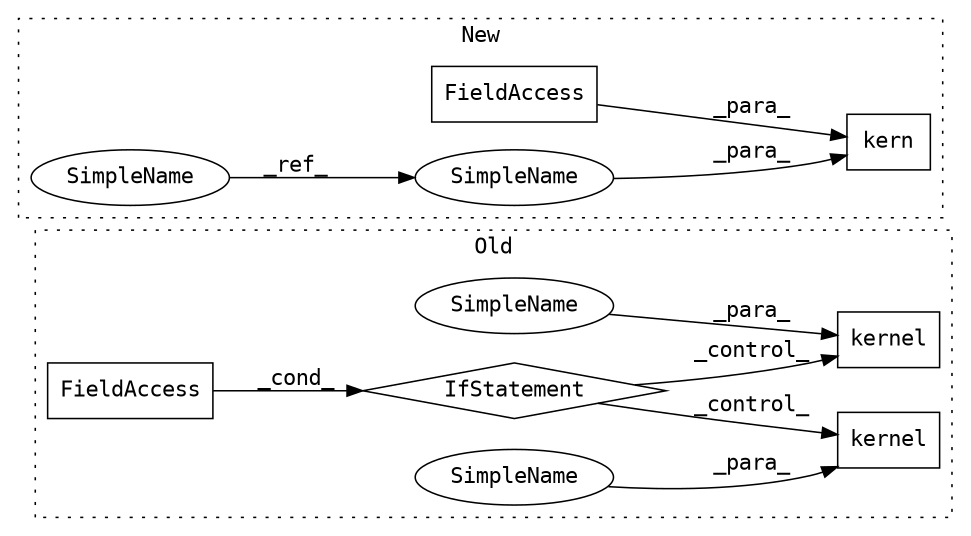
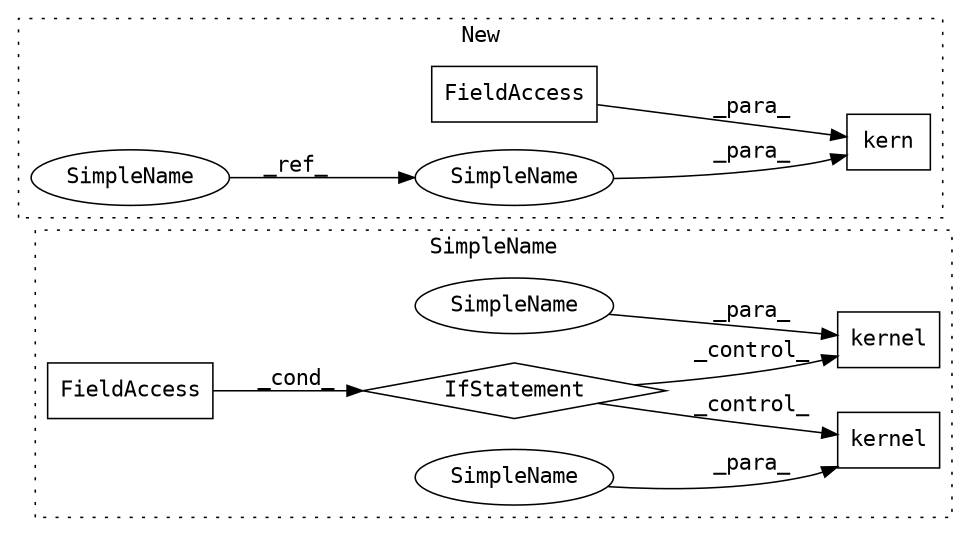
cluster "Old": label "Old" -> "SimpleName"
